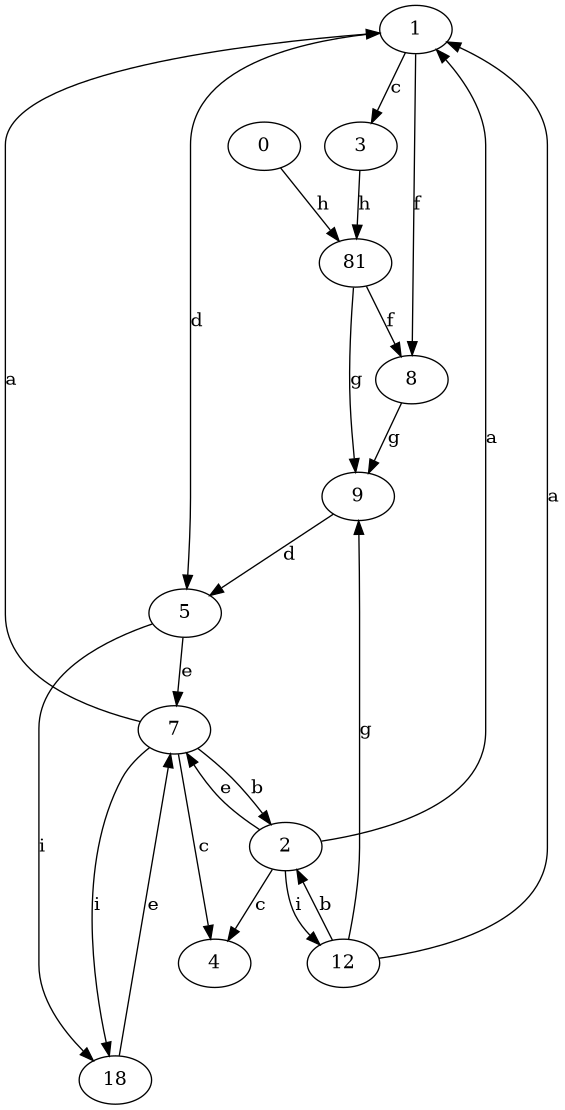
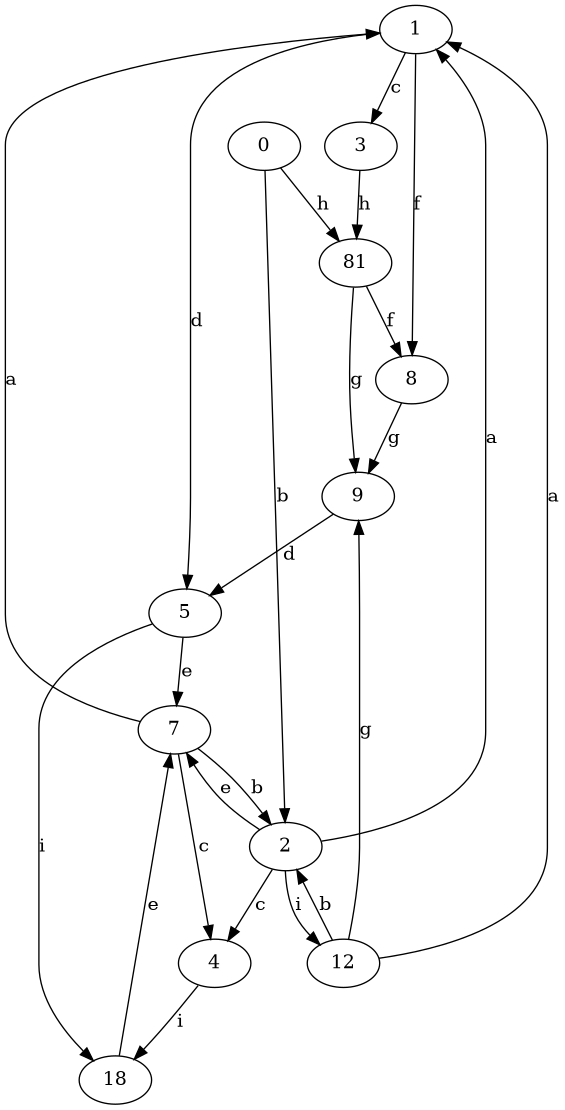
edge "0" -> "2": added, label "b"
edge "7" -> "18": now "4" -> "18"
